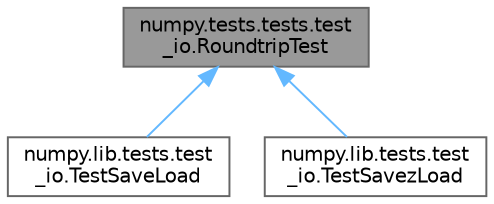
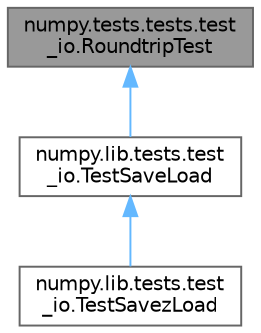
edge "numpy.lib.tests.test _io.TestSavezLoad" -> "numpy.tests.tests.test _io.RoundtripTest": now "numpy.lib.tests.test _io.TestSavezLoad" -> "numpy.lib.tests.test _io.TestSaveLoad"
